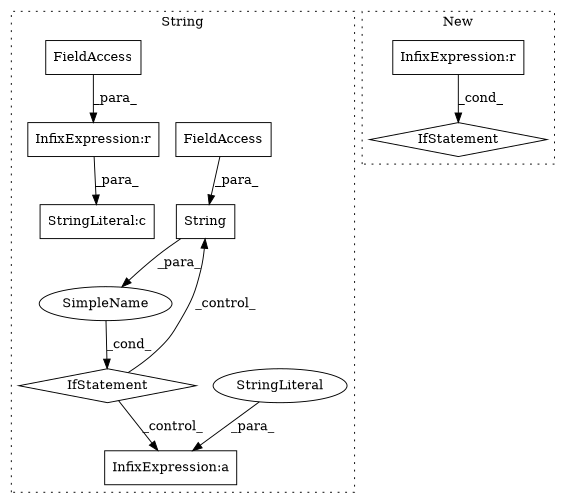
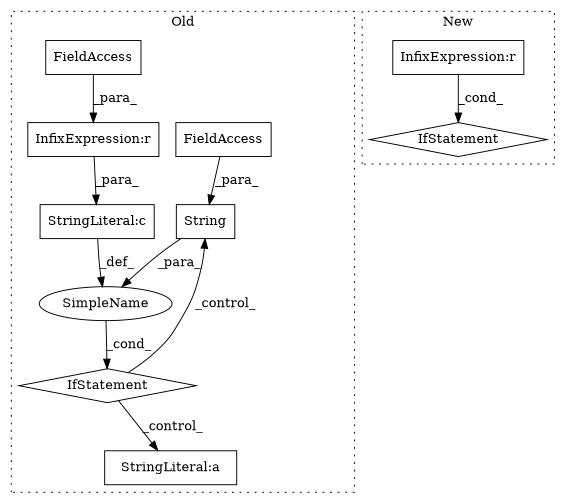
cluster "String": label "String" -> "Old"
edge "StringLiteral:c" -> "SimpleName": added, label "_def_"
node "StringLiteral": removed
node "InfixExpression:a": label "InfixExpression:a" -> "StringLiteral:a"
